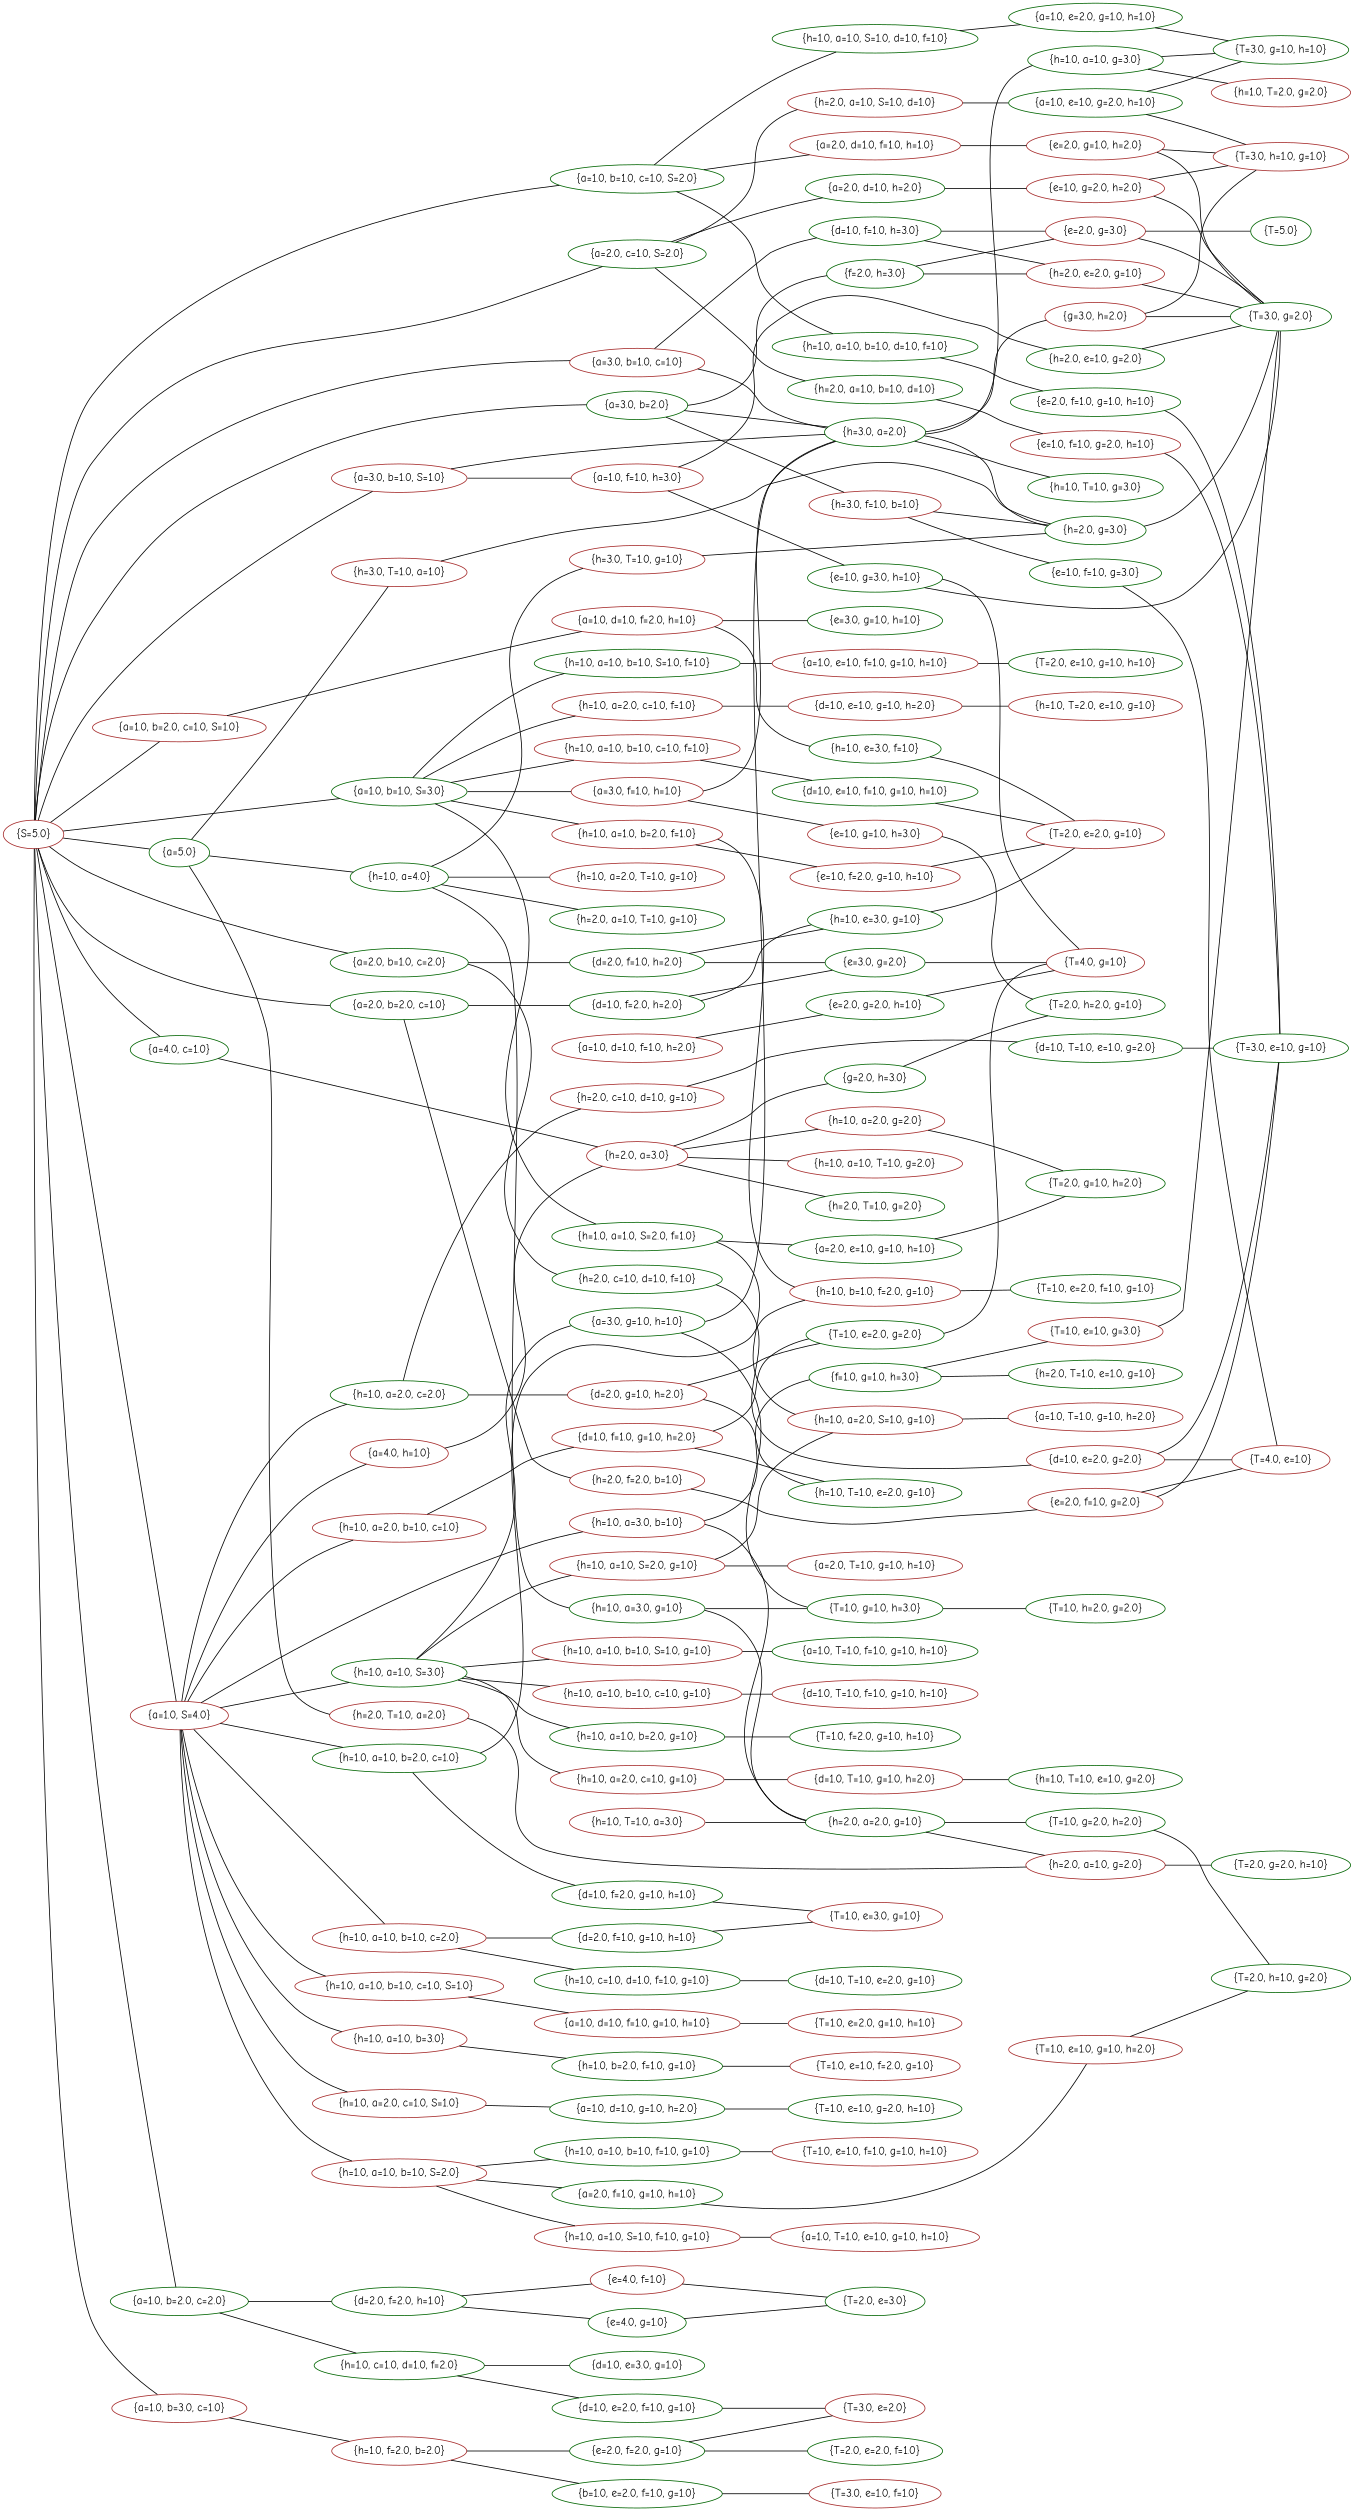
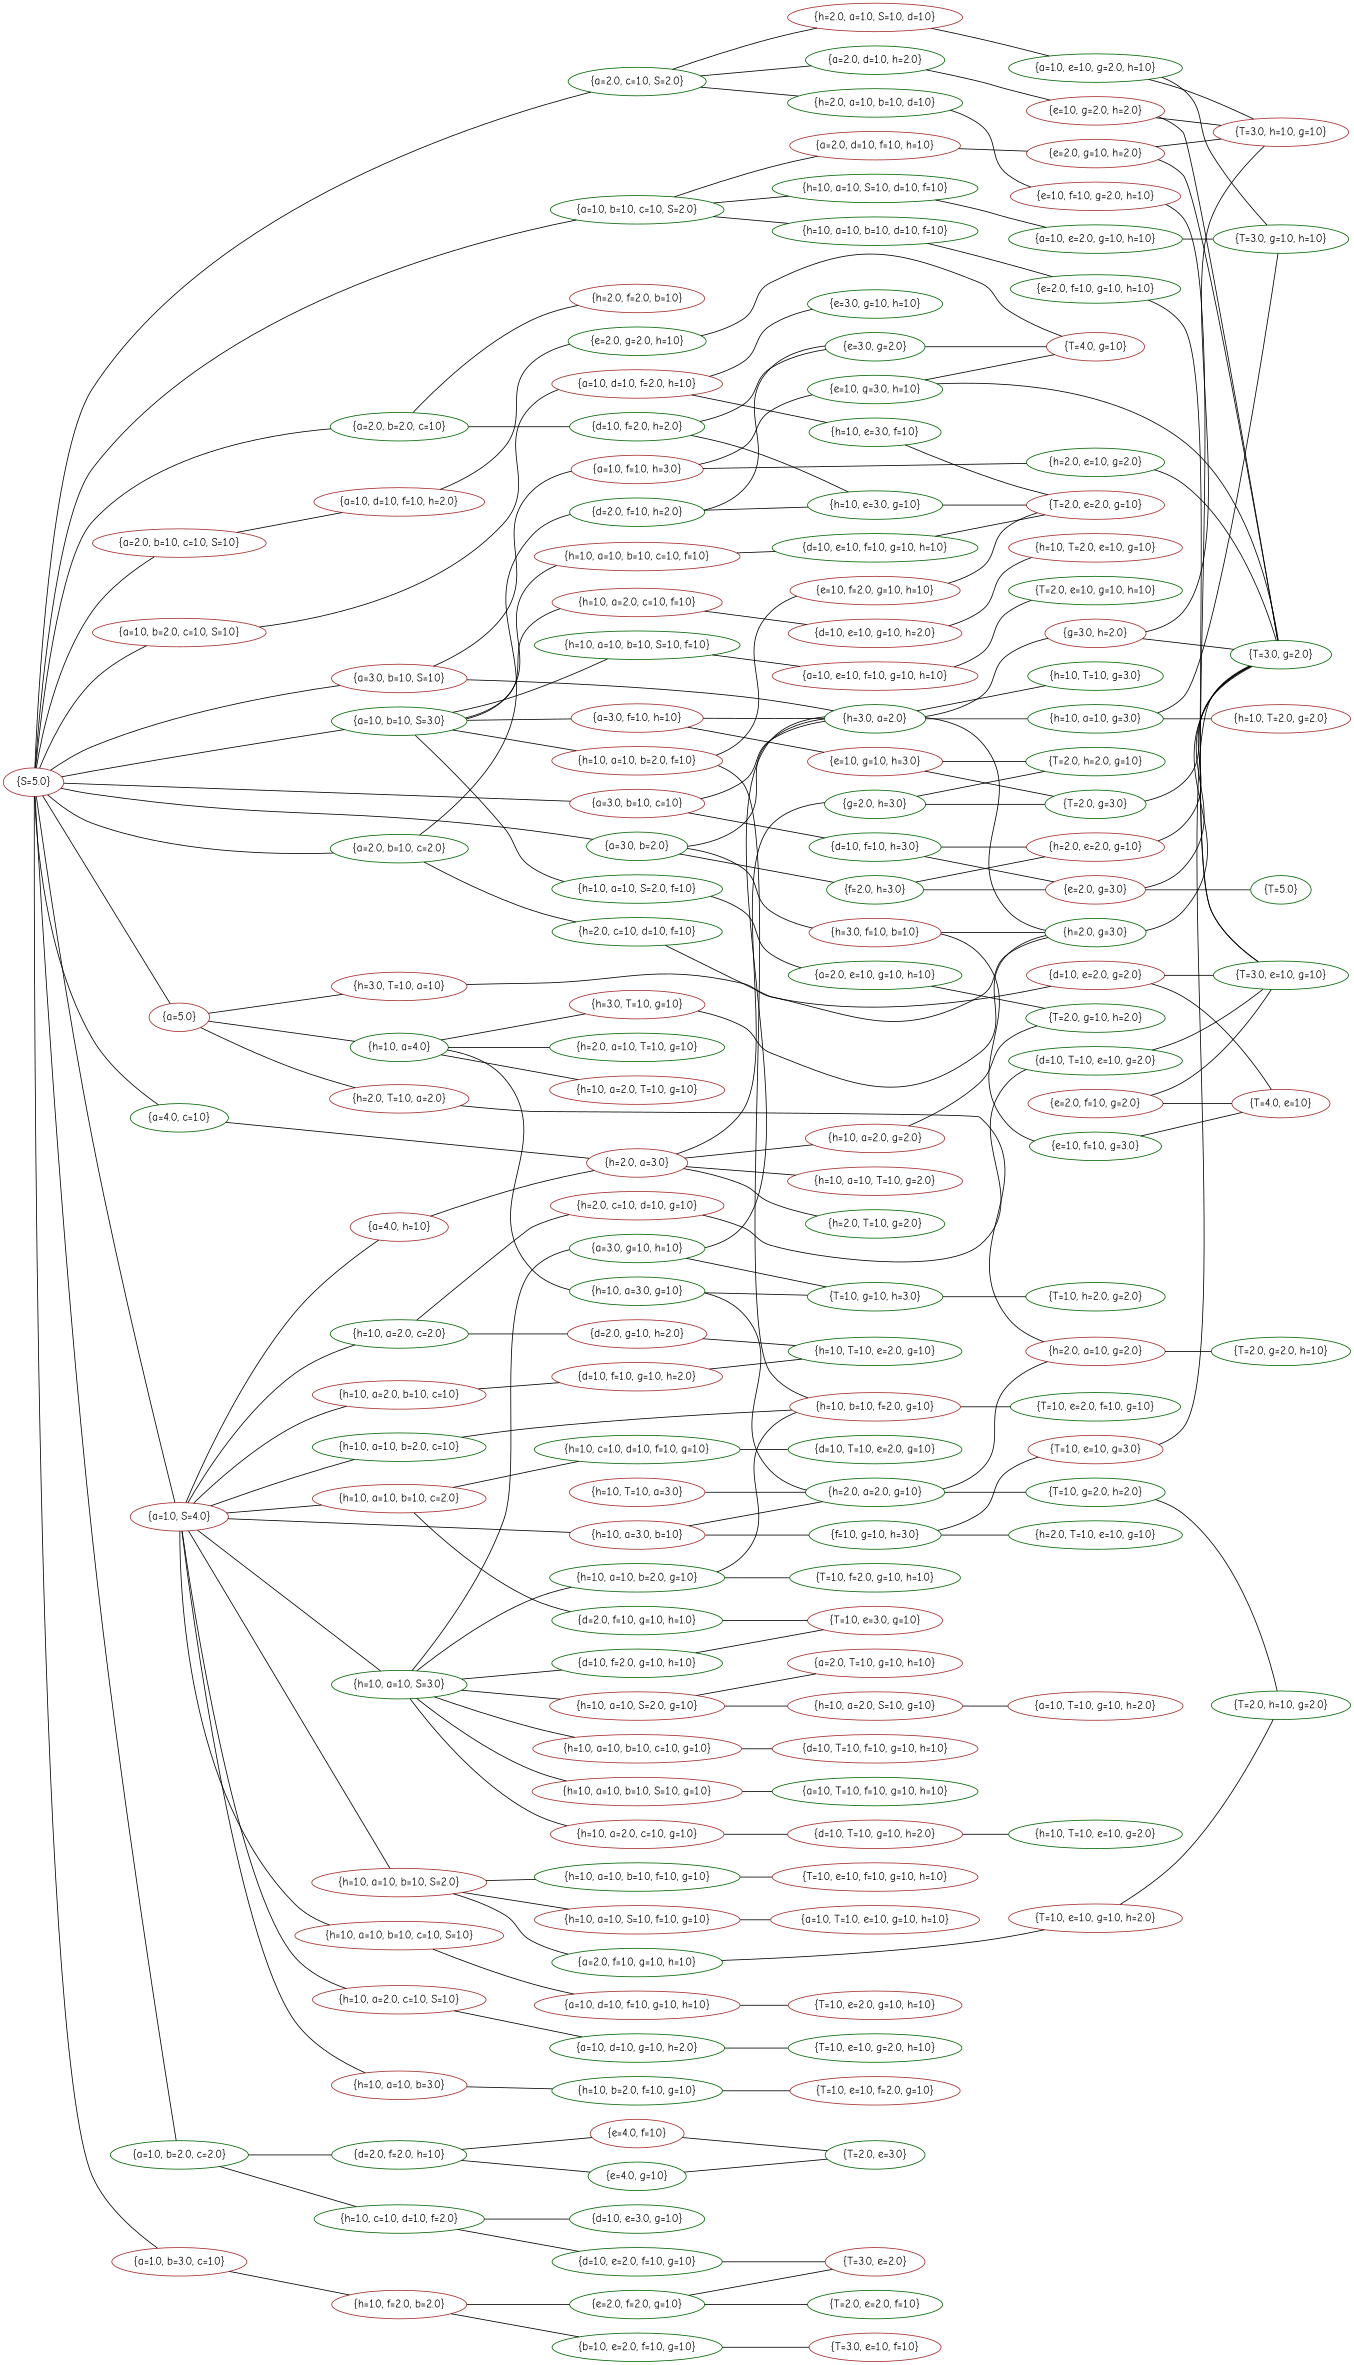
node "{a=2.0, b=1.0, c=1.0, S=1.0}": added
node "{T=2.0, g=3.0}": added
node "{a=5.0}": color darkgreen -> brown
edge "{h=1.0, a=1.0, S=2.0, f=1.0}" -- "{h=1.0, a=2.0, S=1.0, g=1.0}": removed
node "{T=1.0, e=2.0, g=2.0}": removed
edge "{h=1.0, b=1.0, f=2.0, g=1.0}" -- "{h=1.0, a=1.0, b=2.0, g=1.0}": added
edge "{h=2.0, f=2.0, b=1.0}" -- "{e=2.0, f=1.0, g=2.0}": removed
edge "{h=1.0, a=1.0, b=2.0, c=1.0}" -- "{d=1.0, f=2.0, g=1.0, h=1.0}": now "{h=1.0, a=1.0, S=3.0}" -- "{d=1.0, f=2.0, g=1.0, h=1.0}"
